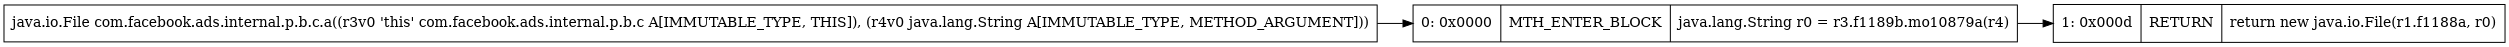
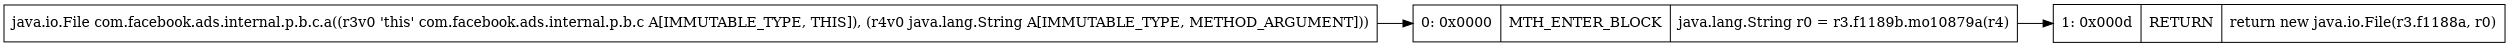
node "1: 0x000d": text "return new java.io.File(r1.f1188a, r0)" -> "return new java.io.File(r3.f1188a, r0)"
